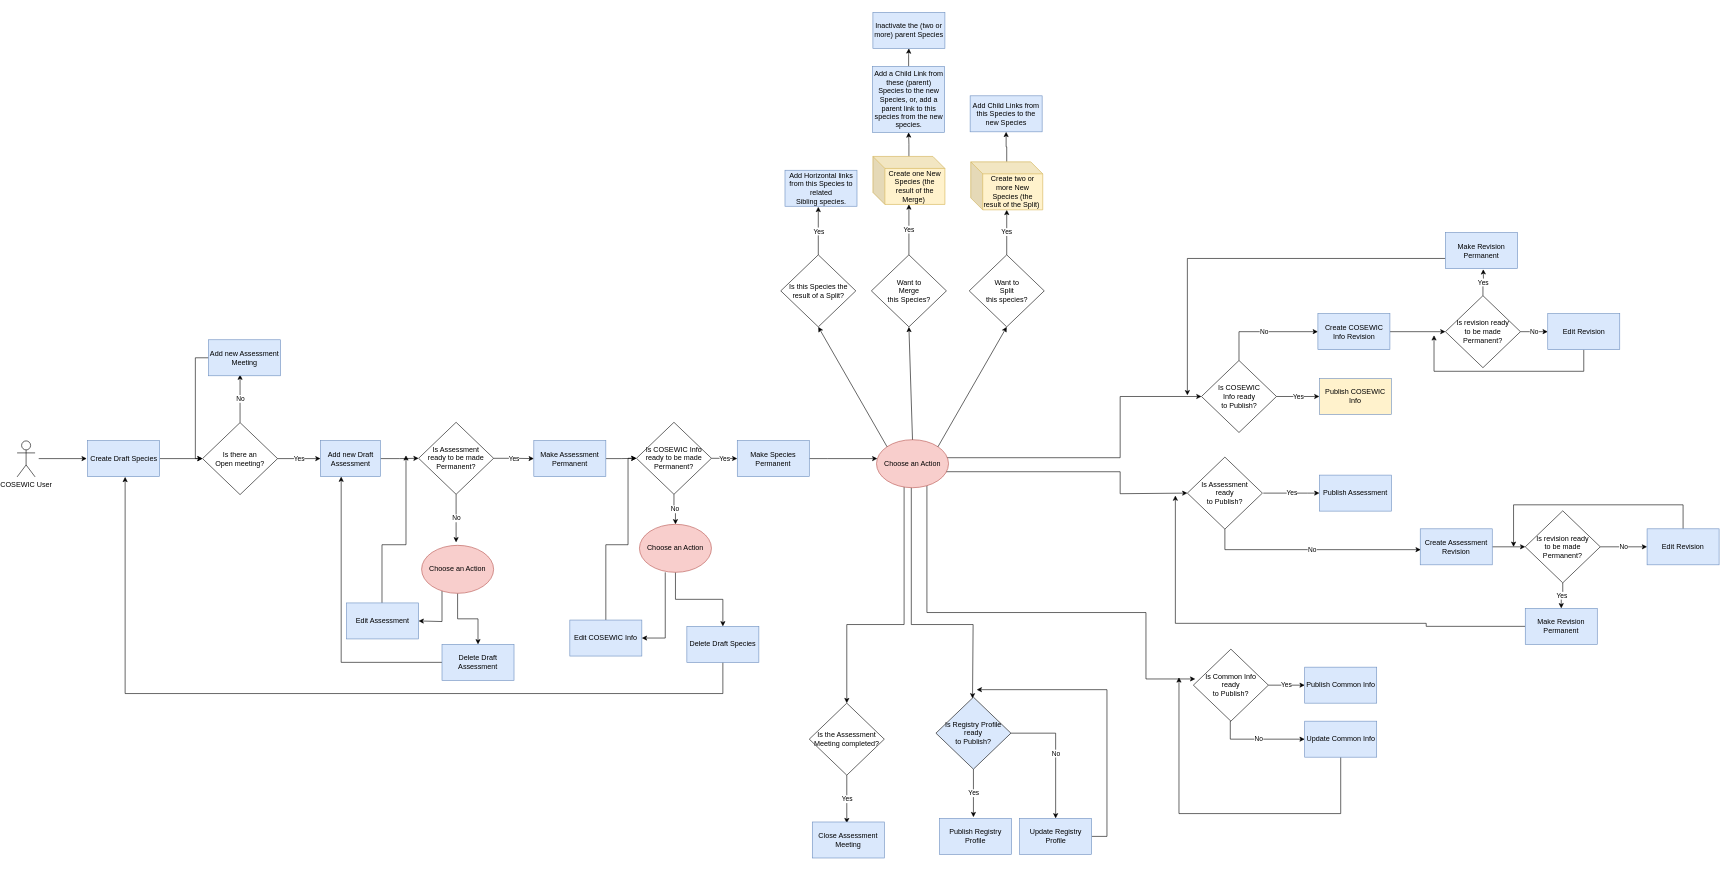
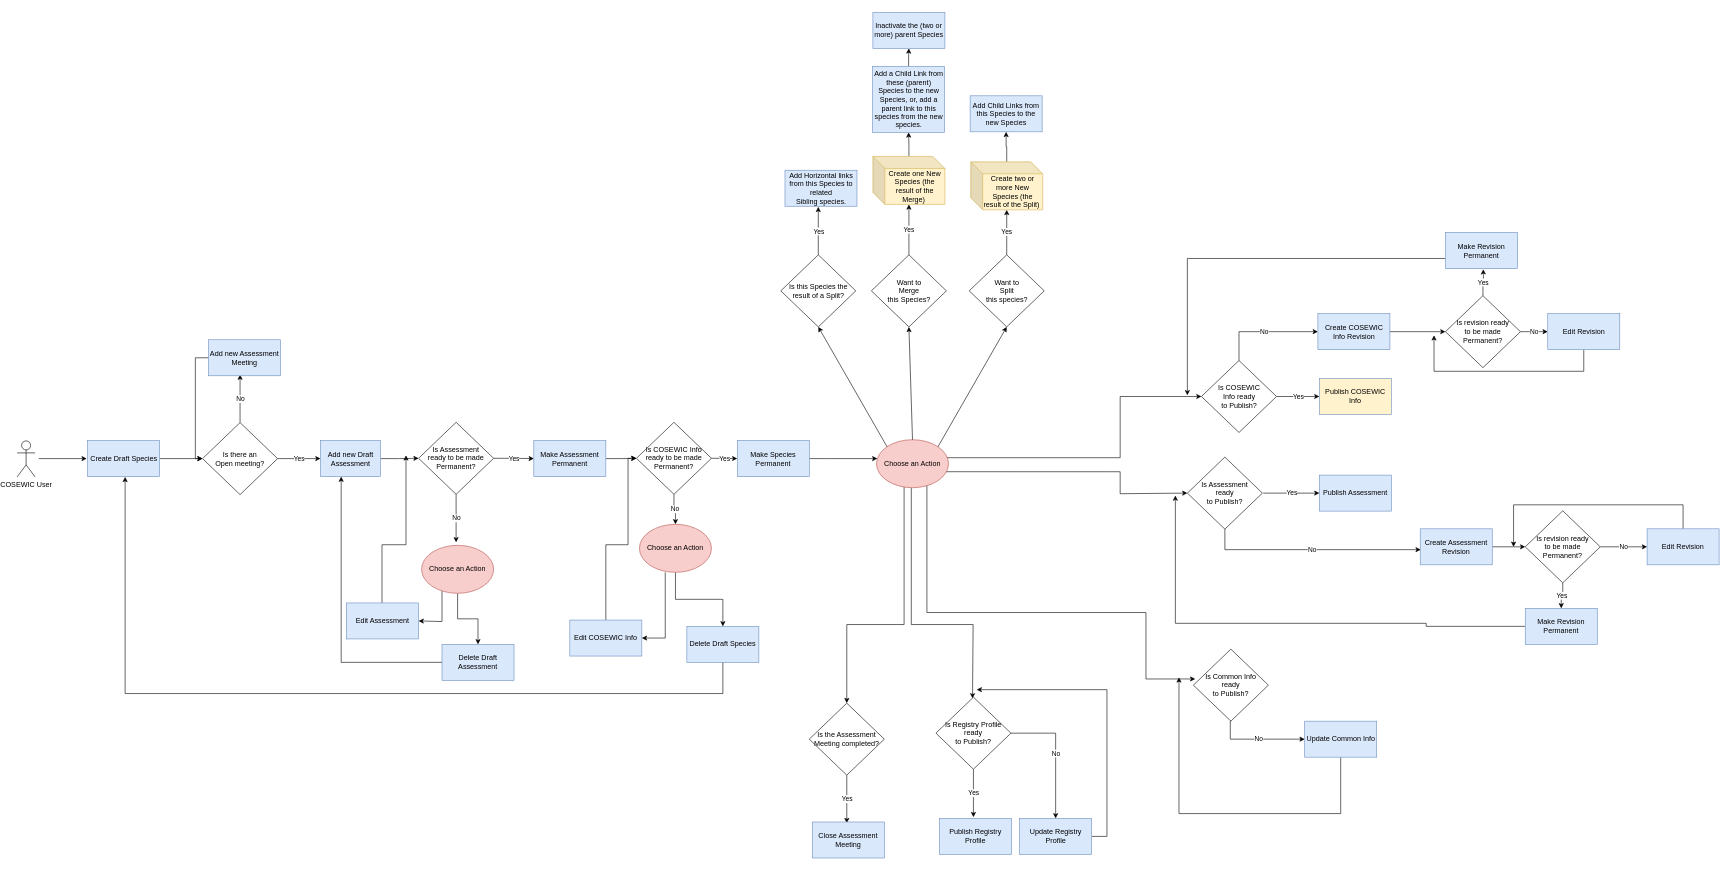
edge "Is Common Info ready to Publish?" -> "Publish Common Info": removed, label "Yes"
node "Publish Common Info": removed
node "Is Registry Profile ready to Publish?": fillcolor #dae8fc -> #ffffff
